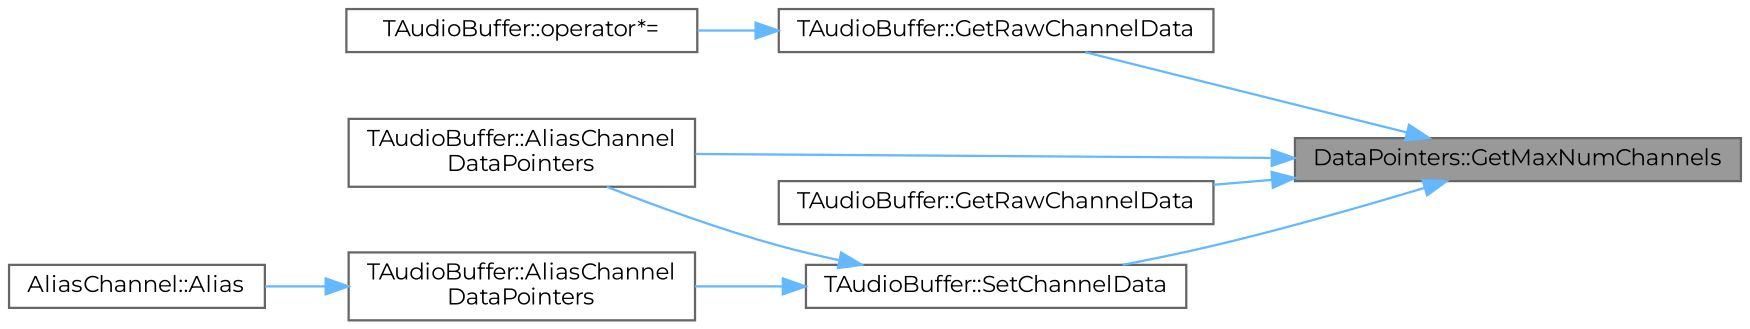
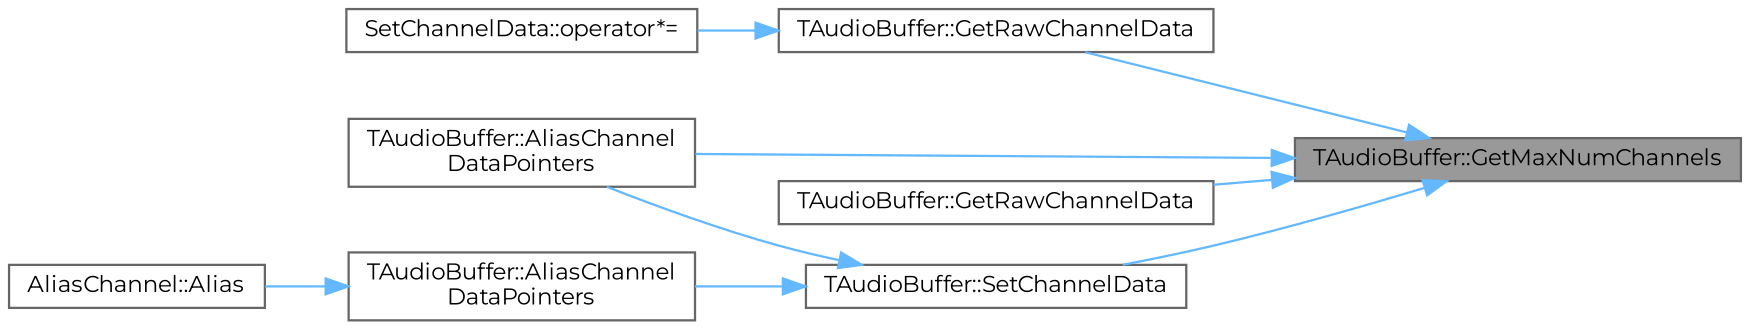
node "TAudioBuffer::operator*=": label "TAudioBuffer::operator*=" -> "SetChannelData::operator*="
node "DataPointers::GetMaxNumChannels": label "DataPointers::GetMaxNumChannels" -> "TAudioBuffer::GetMaxNumChannels"
